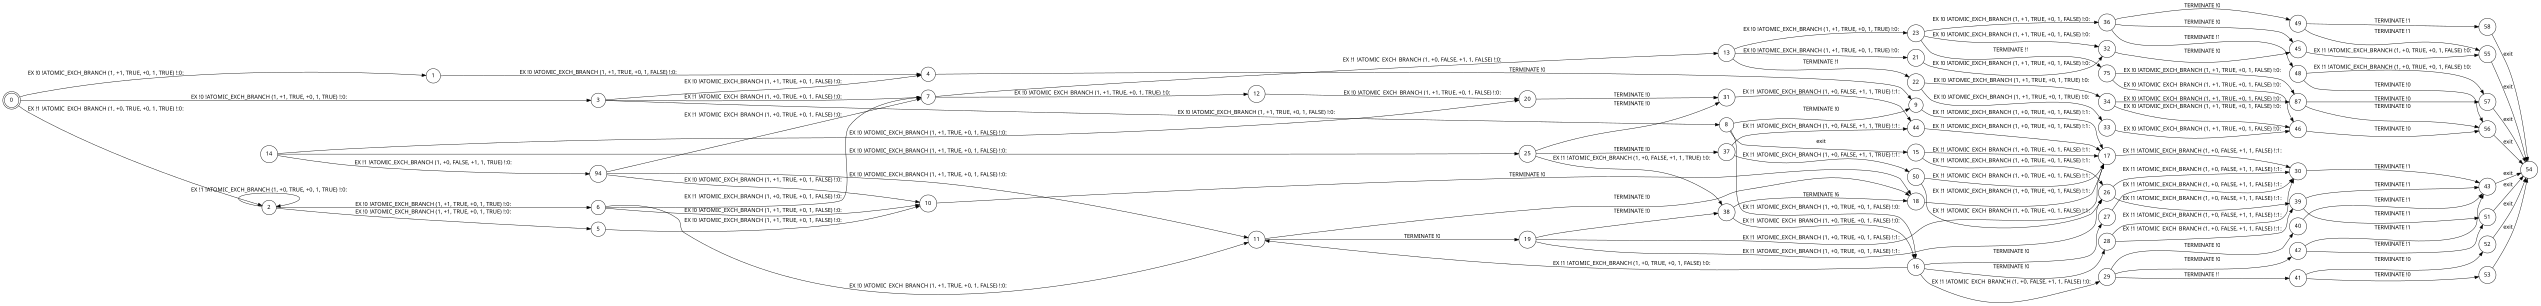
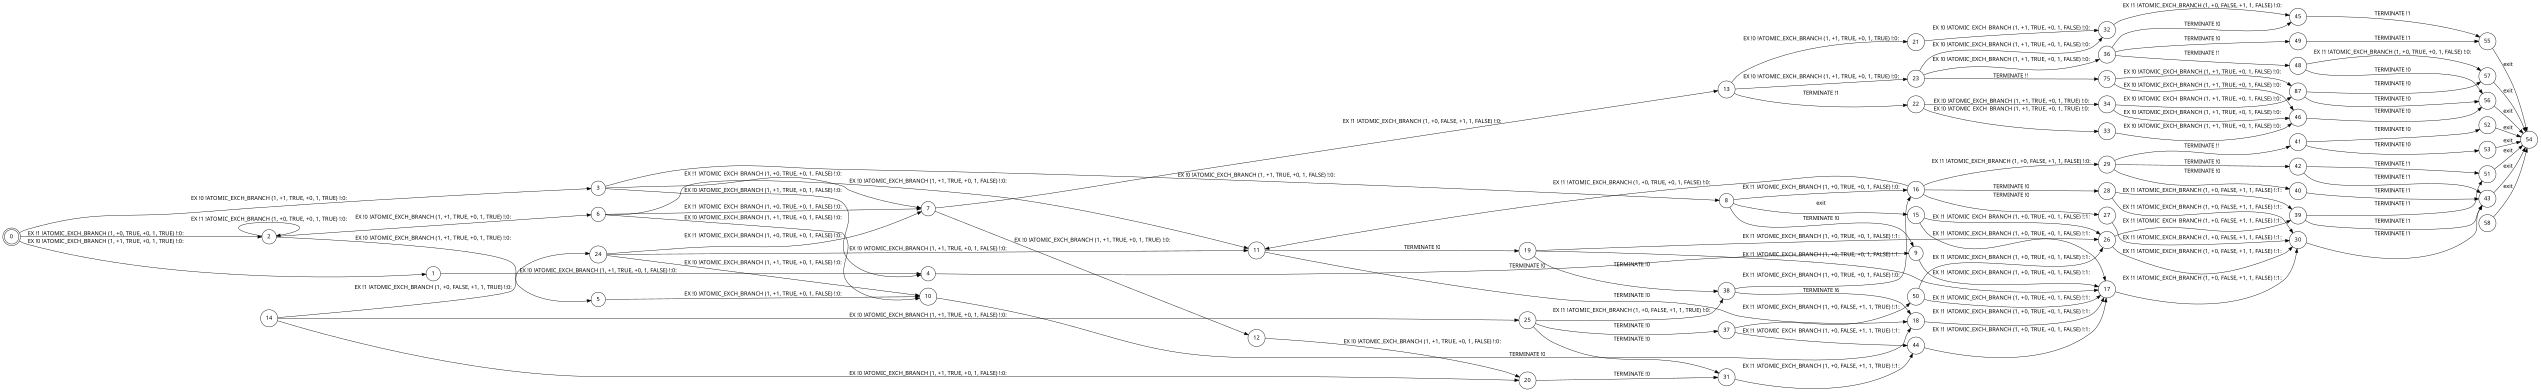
edge "49" -> "58": removed, label "TERMINATE !1"
edge "32" -> "45": label "TERMINATE !0" -> "EX !1 !ATOMIC_EXCH_BRANCH (1, +0, FALSE, +1, 1, FALSE) !:0:"
edge "45" -> "55": label "EX !1 !ATOMIC_EXCH_BRANCH (1, +0, TRUE, +0, 1, FALSE) !:0:" -> "TERMINATE !1"
node "94": label "94" -> "24"
